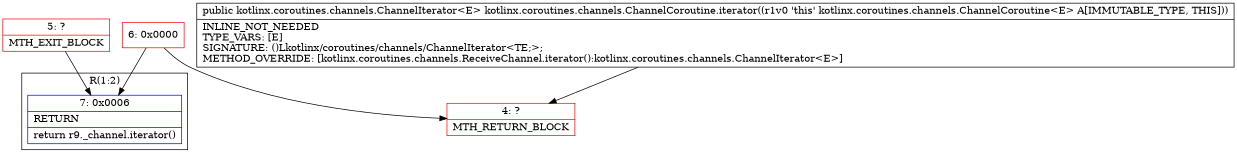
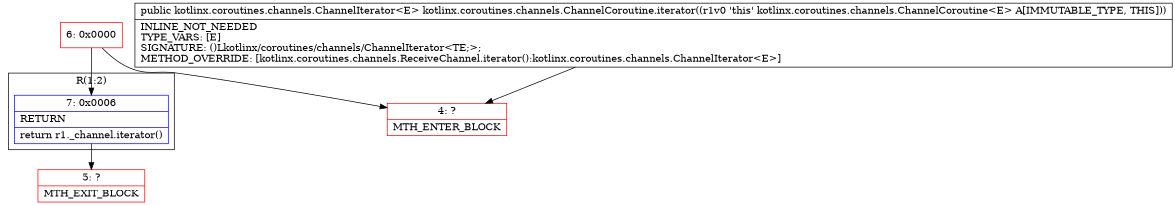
edge "5: ?" -> "7: 0x0006": reversed
node "4: ?": text "MTH_RETURN_BLOCK" -> "MTH_ENTER_BLOCK"
node "7: 0x0006": text "return r9._channel.iterator()" -> "return r1._channel.iterator()"
